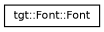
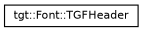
node "tgt::Font::Font": label "tgt::Font::Font" -> "tgt::Font::TGFHeader"
